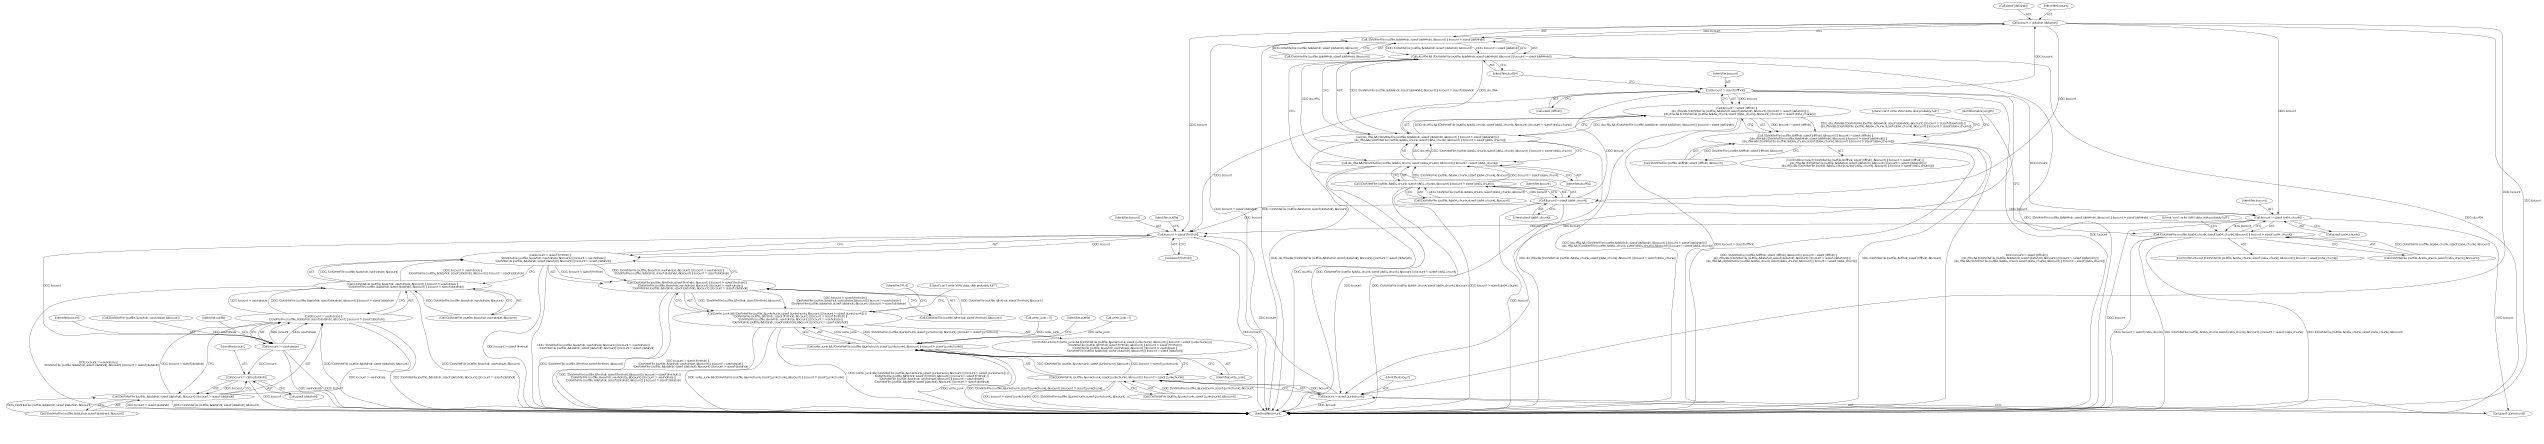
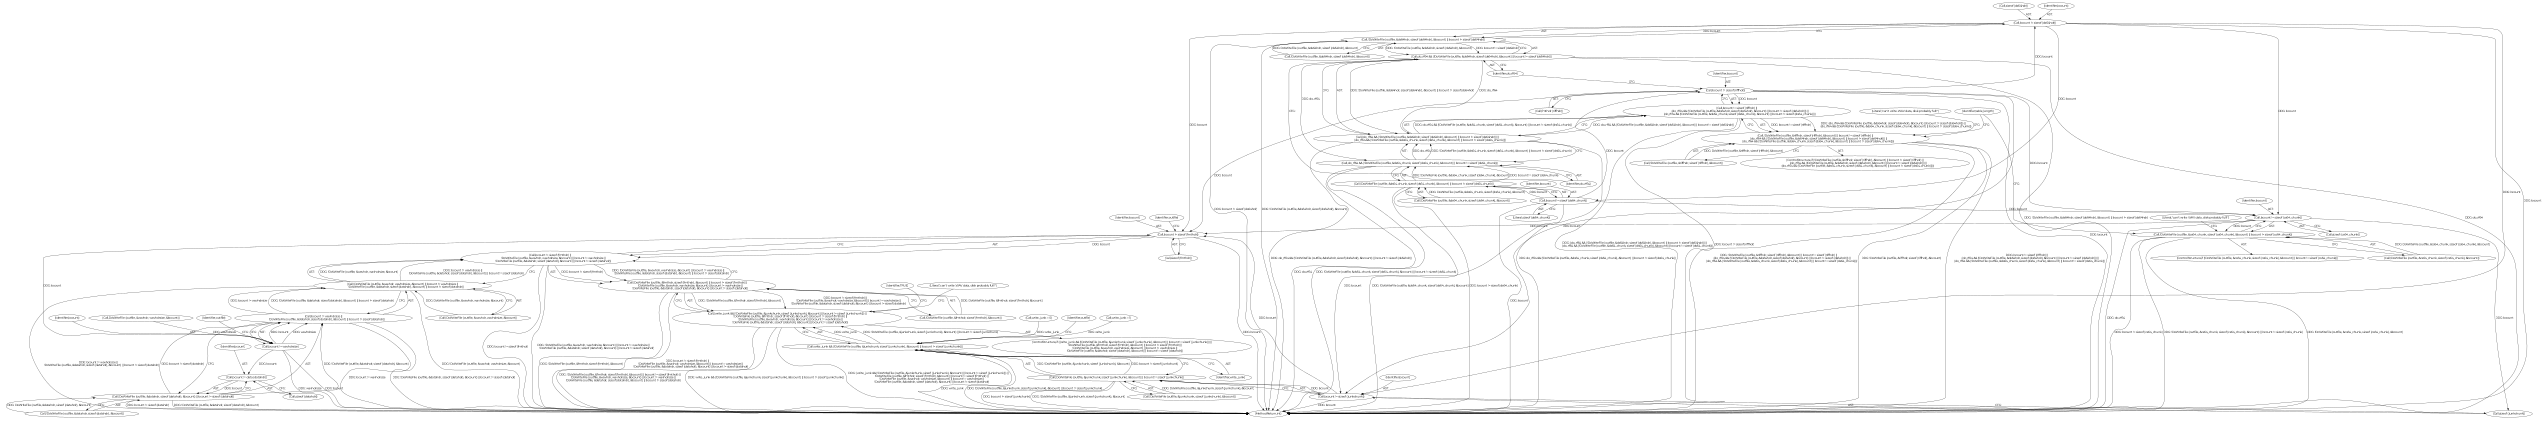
node "(Call,bcount != datahdr (ds64hdr))": label "(Call,bcount != datahdr (ds64hdr))" -> "(Call,bcount != sizeof (ds64hdr))"
node "(Call,sizeof (riffhdr))": label "(Call,sizeof (riffhdr))" -> "(Call,fmthdr (riffhdr))"
edge "(Call,bcount != sizeof (ds64_chunk))" -> "(Call,bcount != sizeof (fmthdr))": removed, label "DDG: bcount"
edge "(Call,bcount != sizeof (cs64_chunk))" -> "(MethodReturn,int)": label "DDG: bcount" -> "DDG: do_rf64"
edge "(Call,bcount != data (datahdr))" -> "(MethodReturn,int)": removed, label "DDG: bcount"
